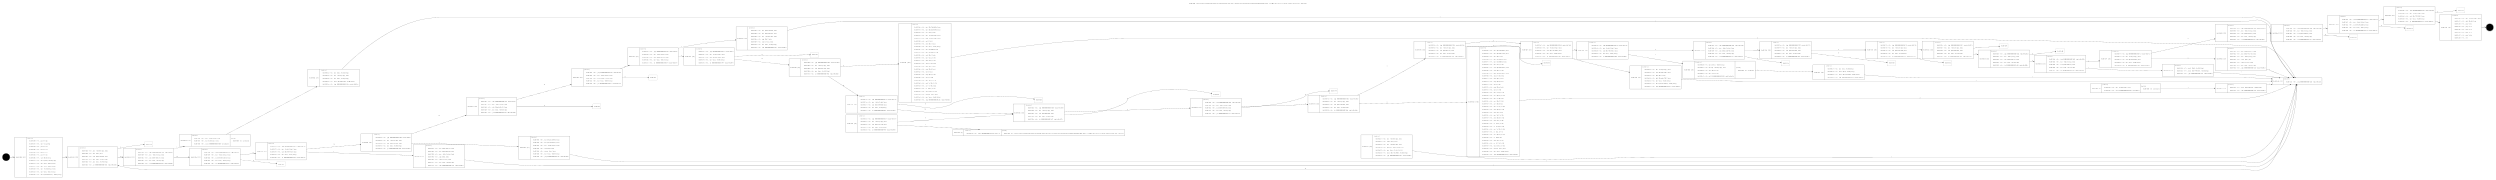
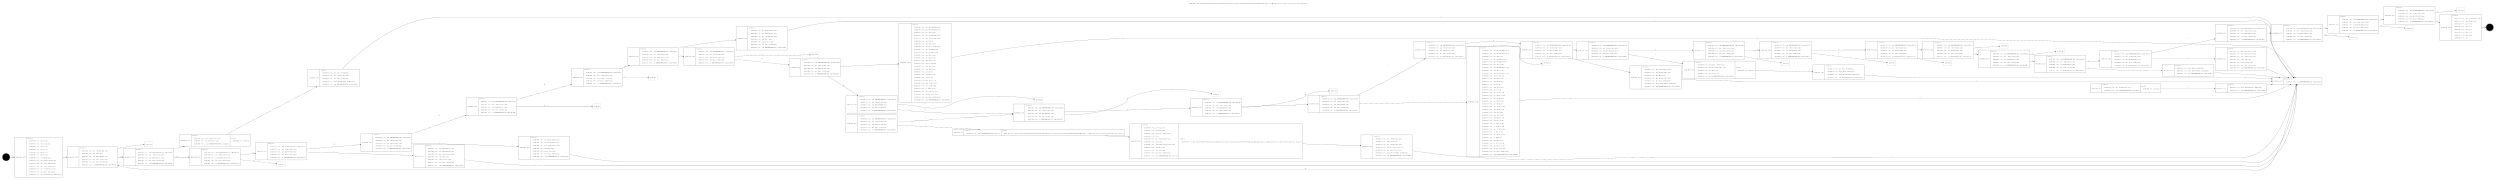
node "0x4019f5 [44]": added
